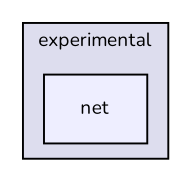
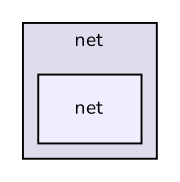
cluster "experimental": label "experimental" -> "net"
